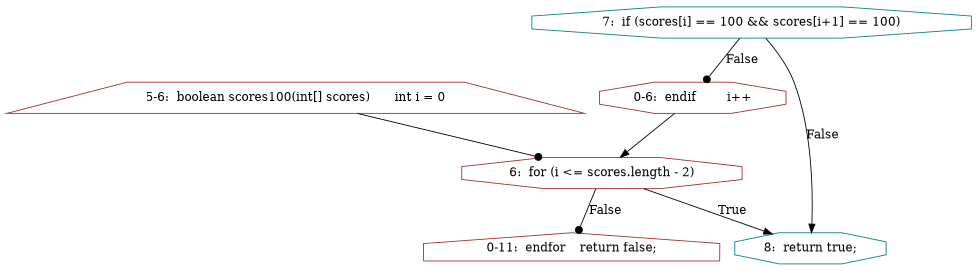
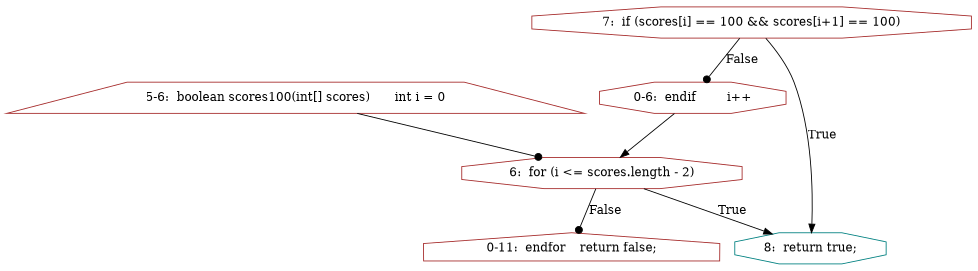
node "7:  if (scores[i] == 100 && scores[i+1] == 100)": color teal -> brown
edge "7:  if (scores[i] == 100 && scores[i+1] == 100)" -> "8:  return true;": label "False" -> "True"
